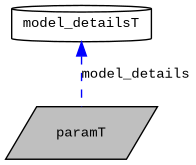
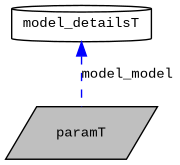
edge "paramT" -> "model_detailsT": label "model_details" -> "model_model"
